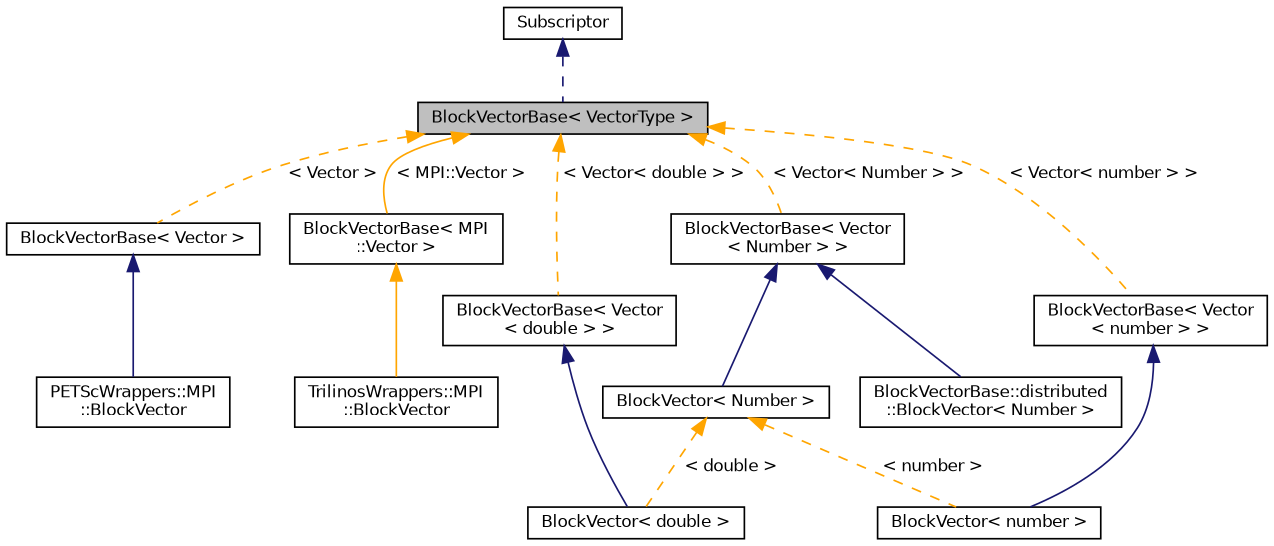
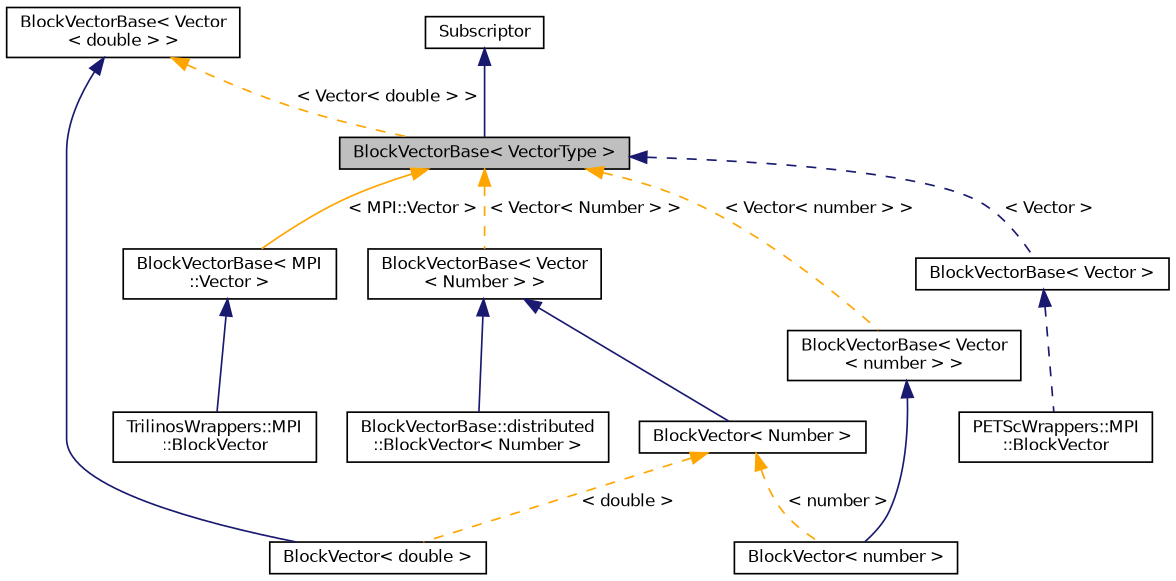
edge "BlockVectorBase< VectorType >" -> "Subscriptor": style dashed -> solid
edge "BlockVectorBase< Vector >" -> "BlockVectorBase< VectorType >": color orange -> midnightblue
edge "BlockVectorBase< Vector < double > >" -> "BlockVectorBase< VectorType >": reversed
edge "PETScWrappers::MPI ::BlockVector" -> "BlockVectorBase< Vector >": style solid -> dashed
edge "TrilinosWrappers::MPI ::BlockVector" -> "BlockVectorBase< MPI ::Vector >": color orange -> midnightblue
